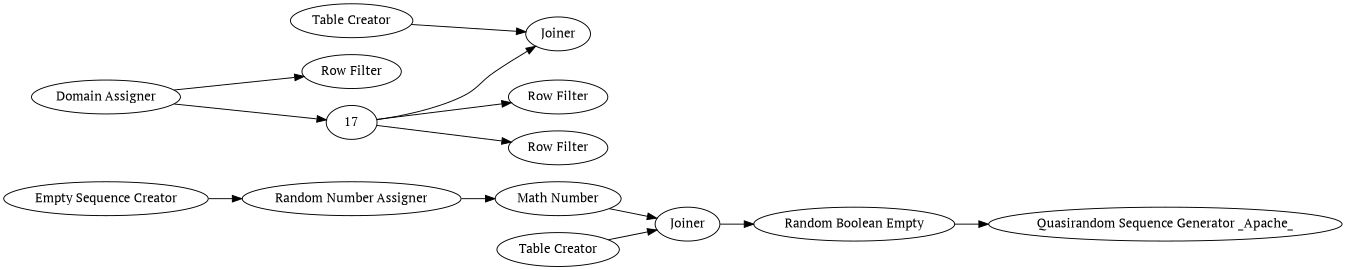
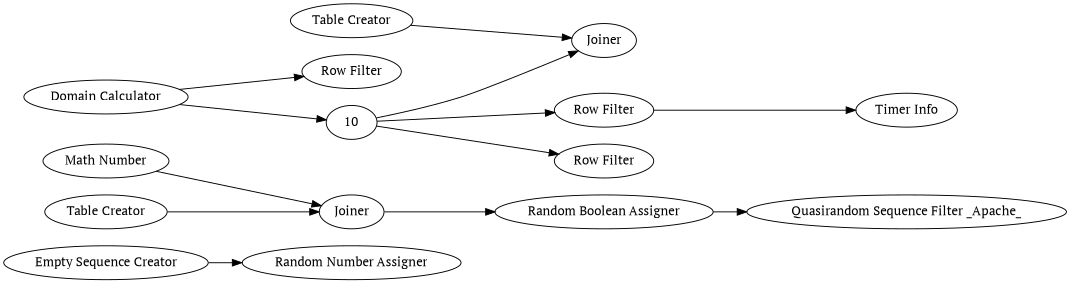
node "Domain Assigner": label "Domain Assigner" -> "Domain Calculator"
node "Timer Info": added
node "17": label "17" -> "10"
edge "Random Number Assigner" -> "Math Number": removed
node "Random Boolean Empty": label "Random Boolean Empty" -> "Random Boolean Assigner"
node "Quasirandom Sequence Generator _Apache_": label "Quasirandom Sequence Generator _Apache_" -> "Quasirandom Sequence Filter _Apache_"
